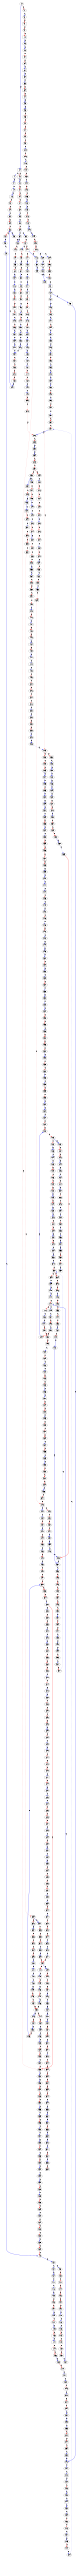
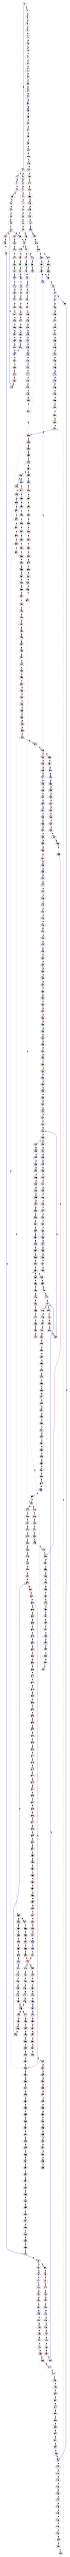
node "S478": removed
